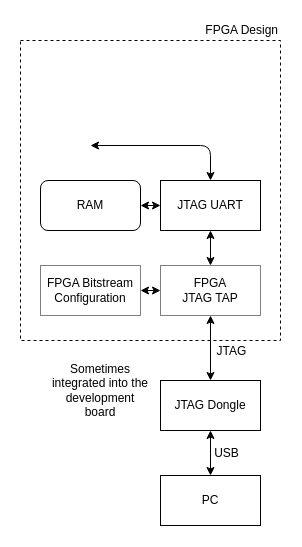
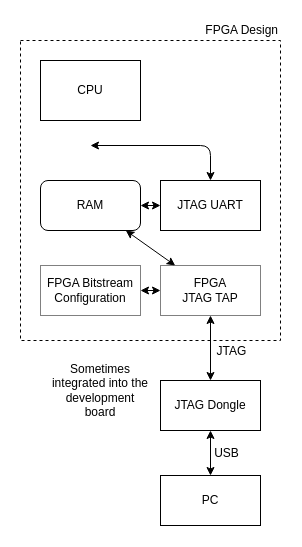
node "CPU": added
edge "JTAG UART" -- "FPGA JTAG TAP": now "RAM" -- "FPGA JTAG TAP"
